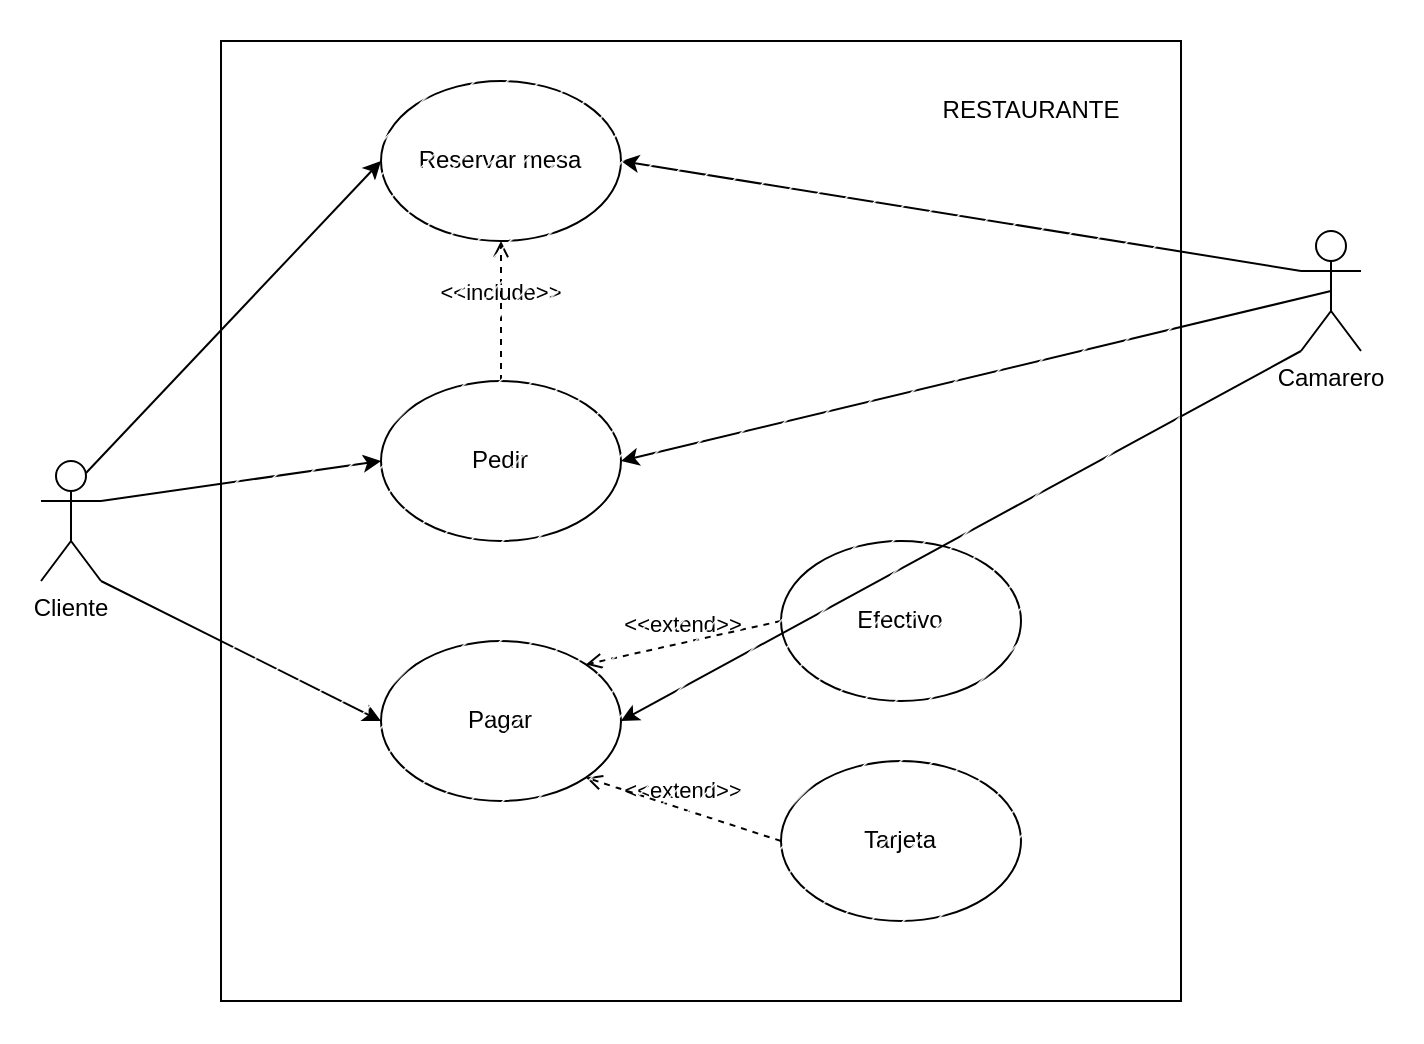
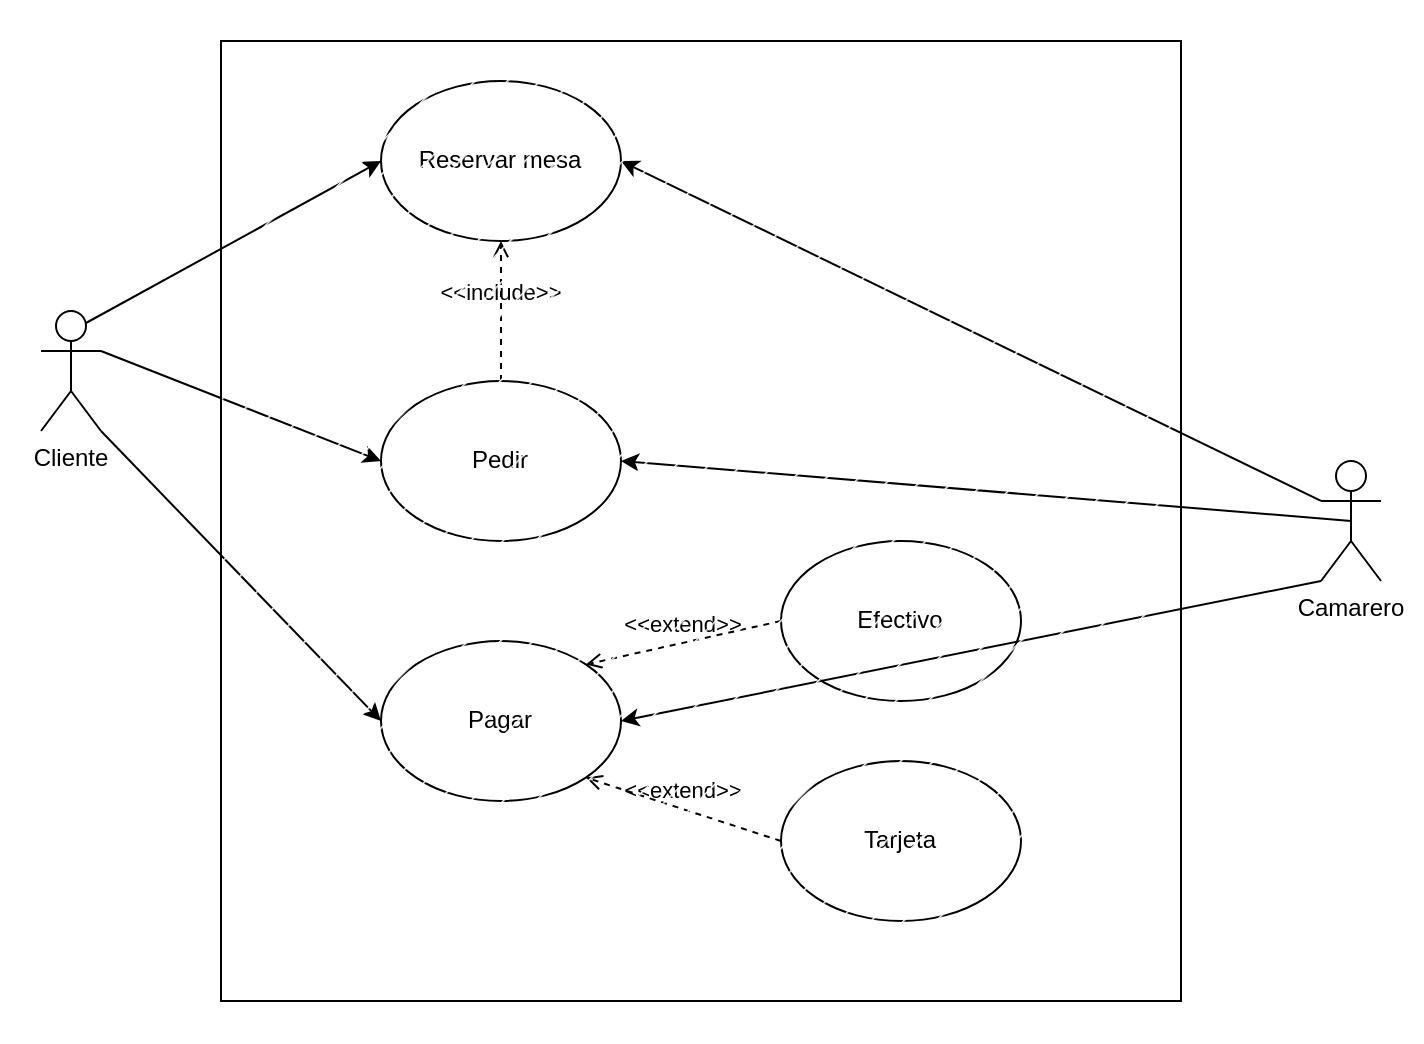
node "RESTAURANTE": removed
node "Camarero": moved (1331, 291) -> (1351, 521)
node "Cliente": moved (71, 521) -> (71, 371)
